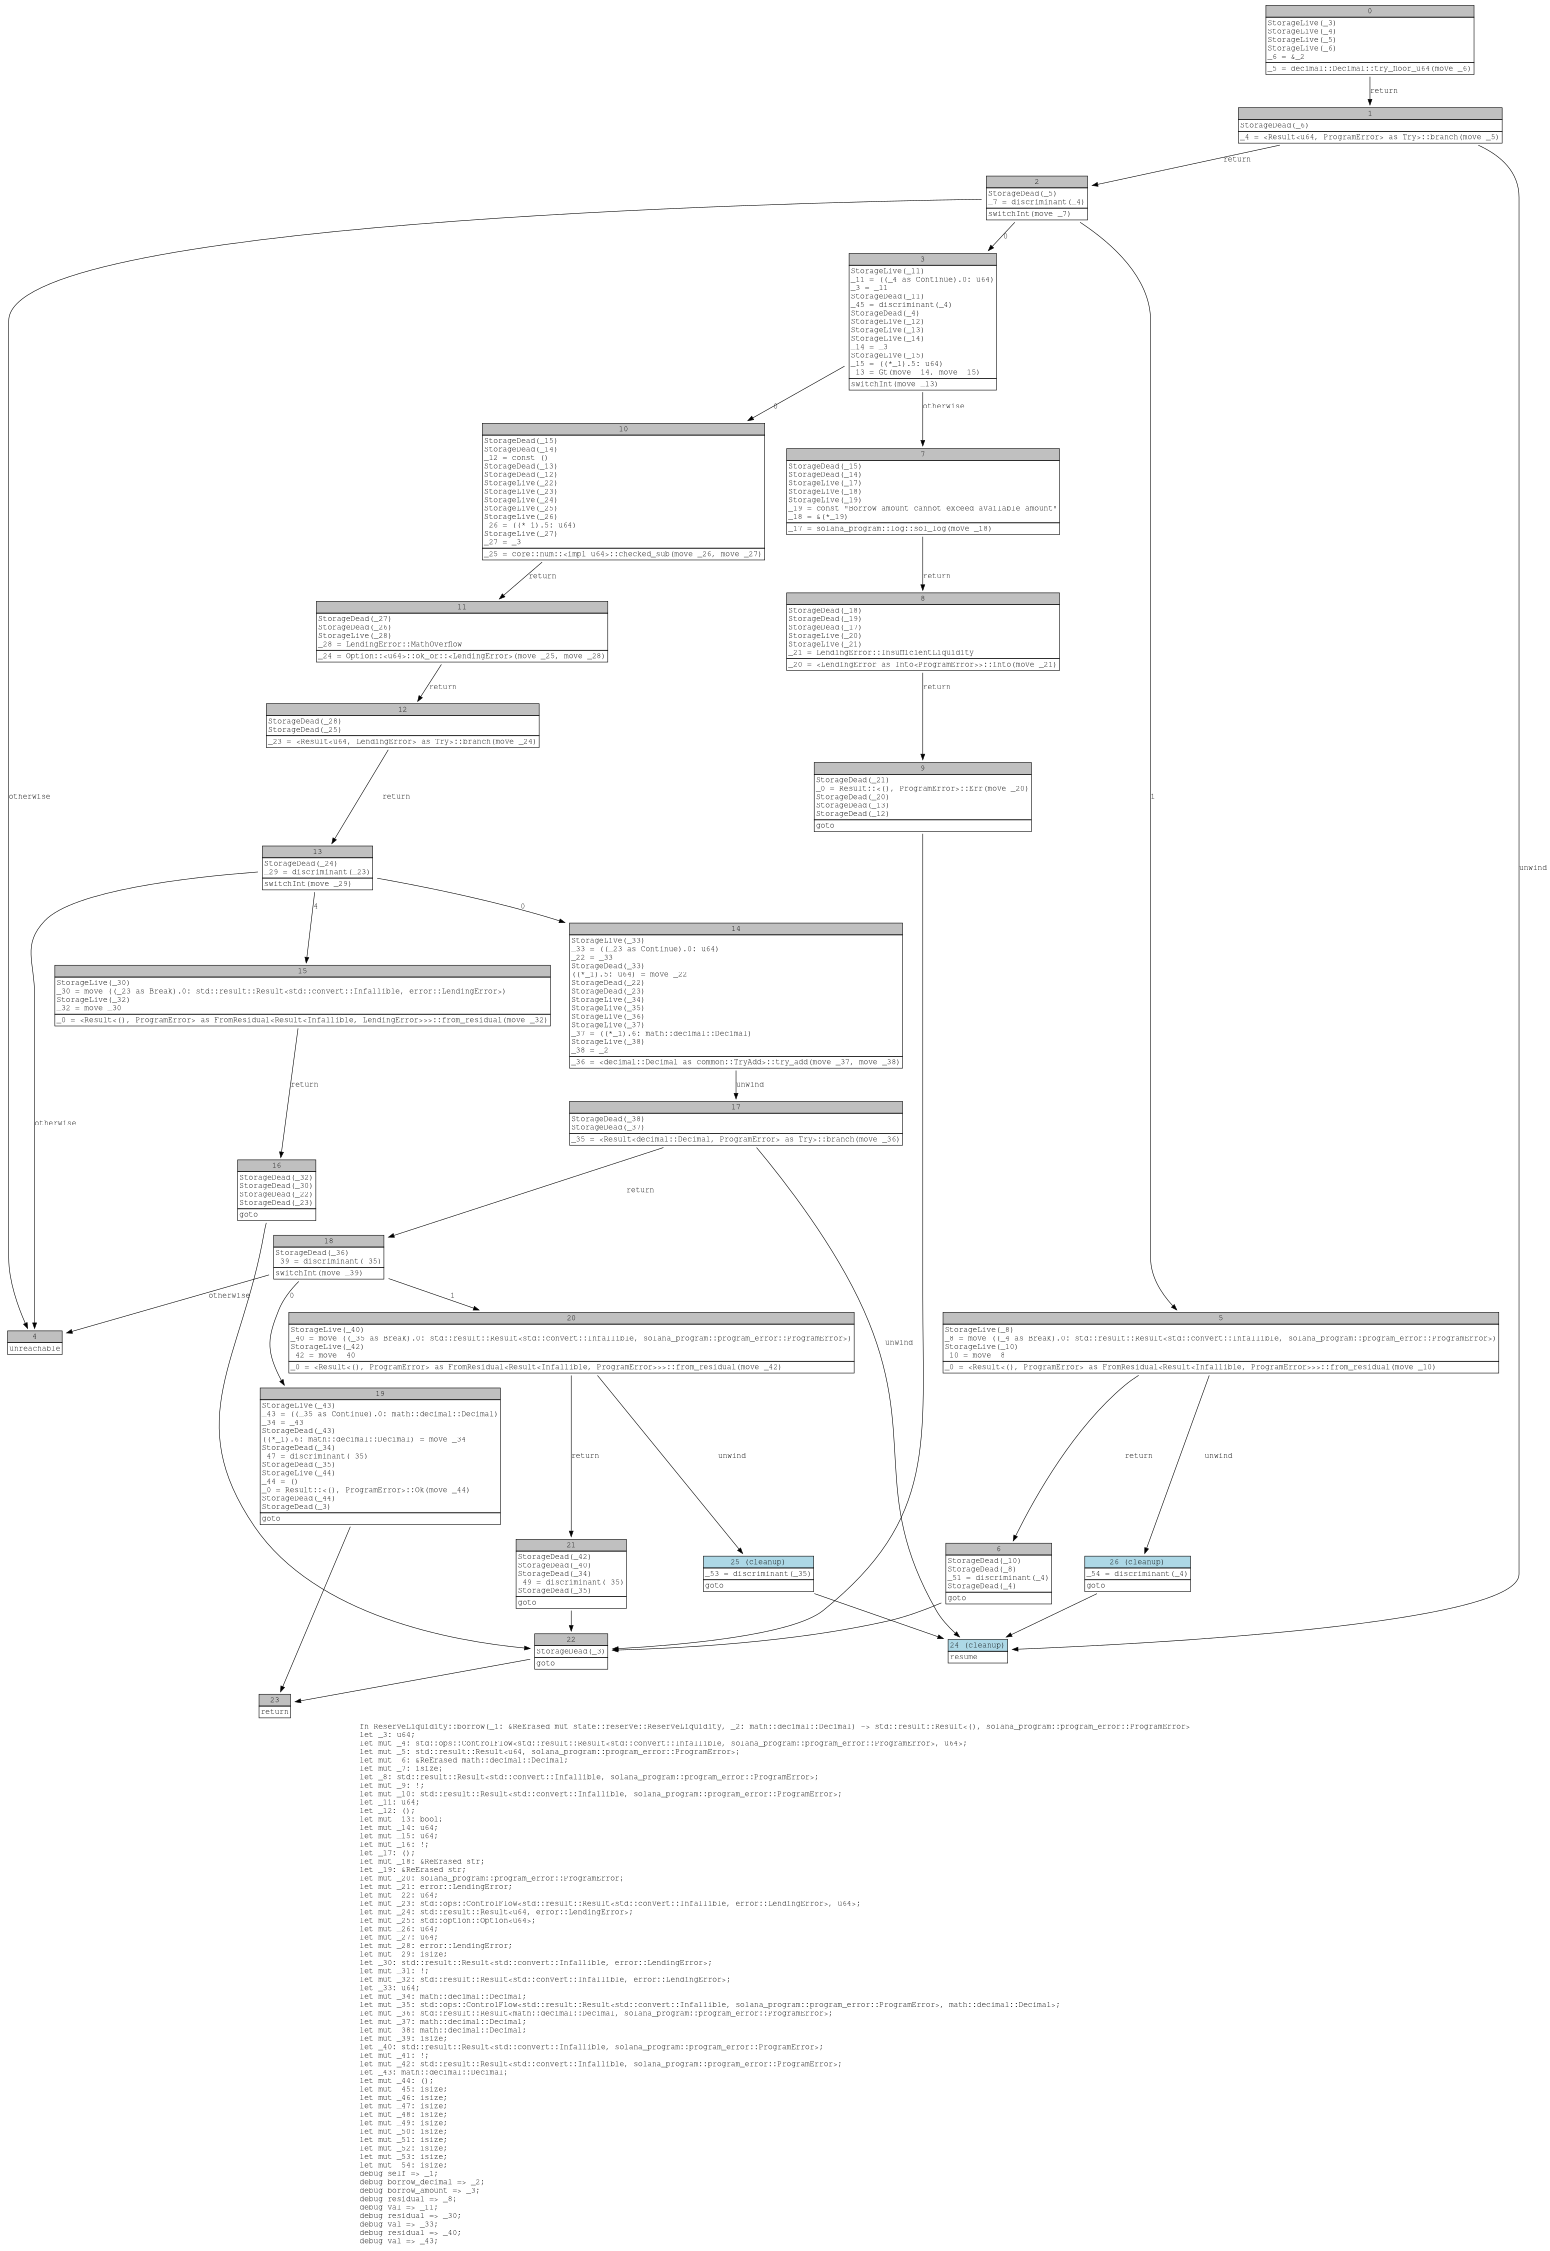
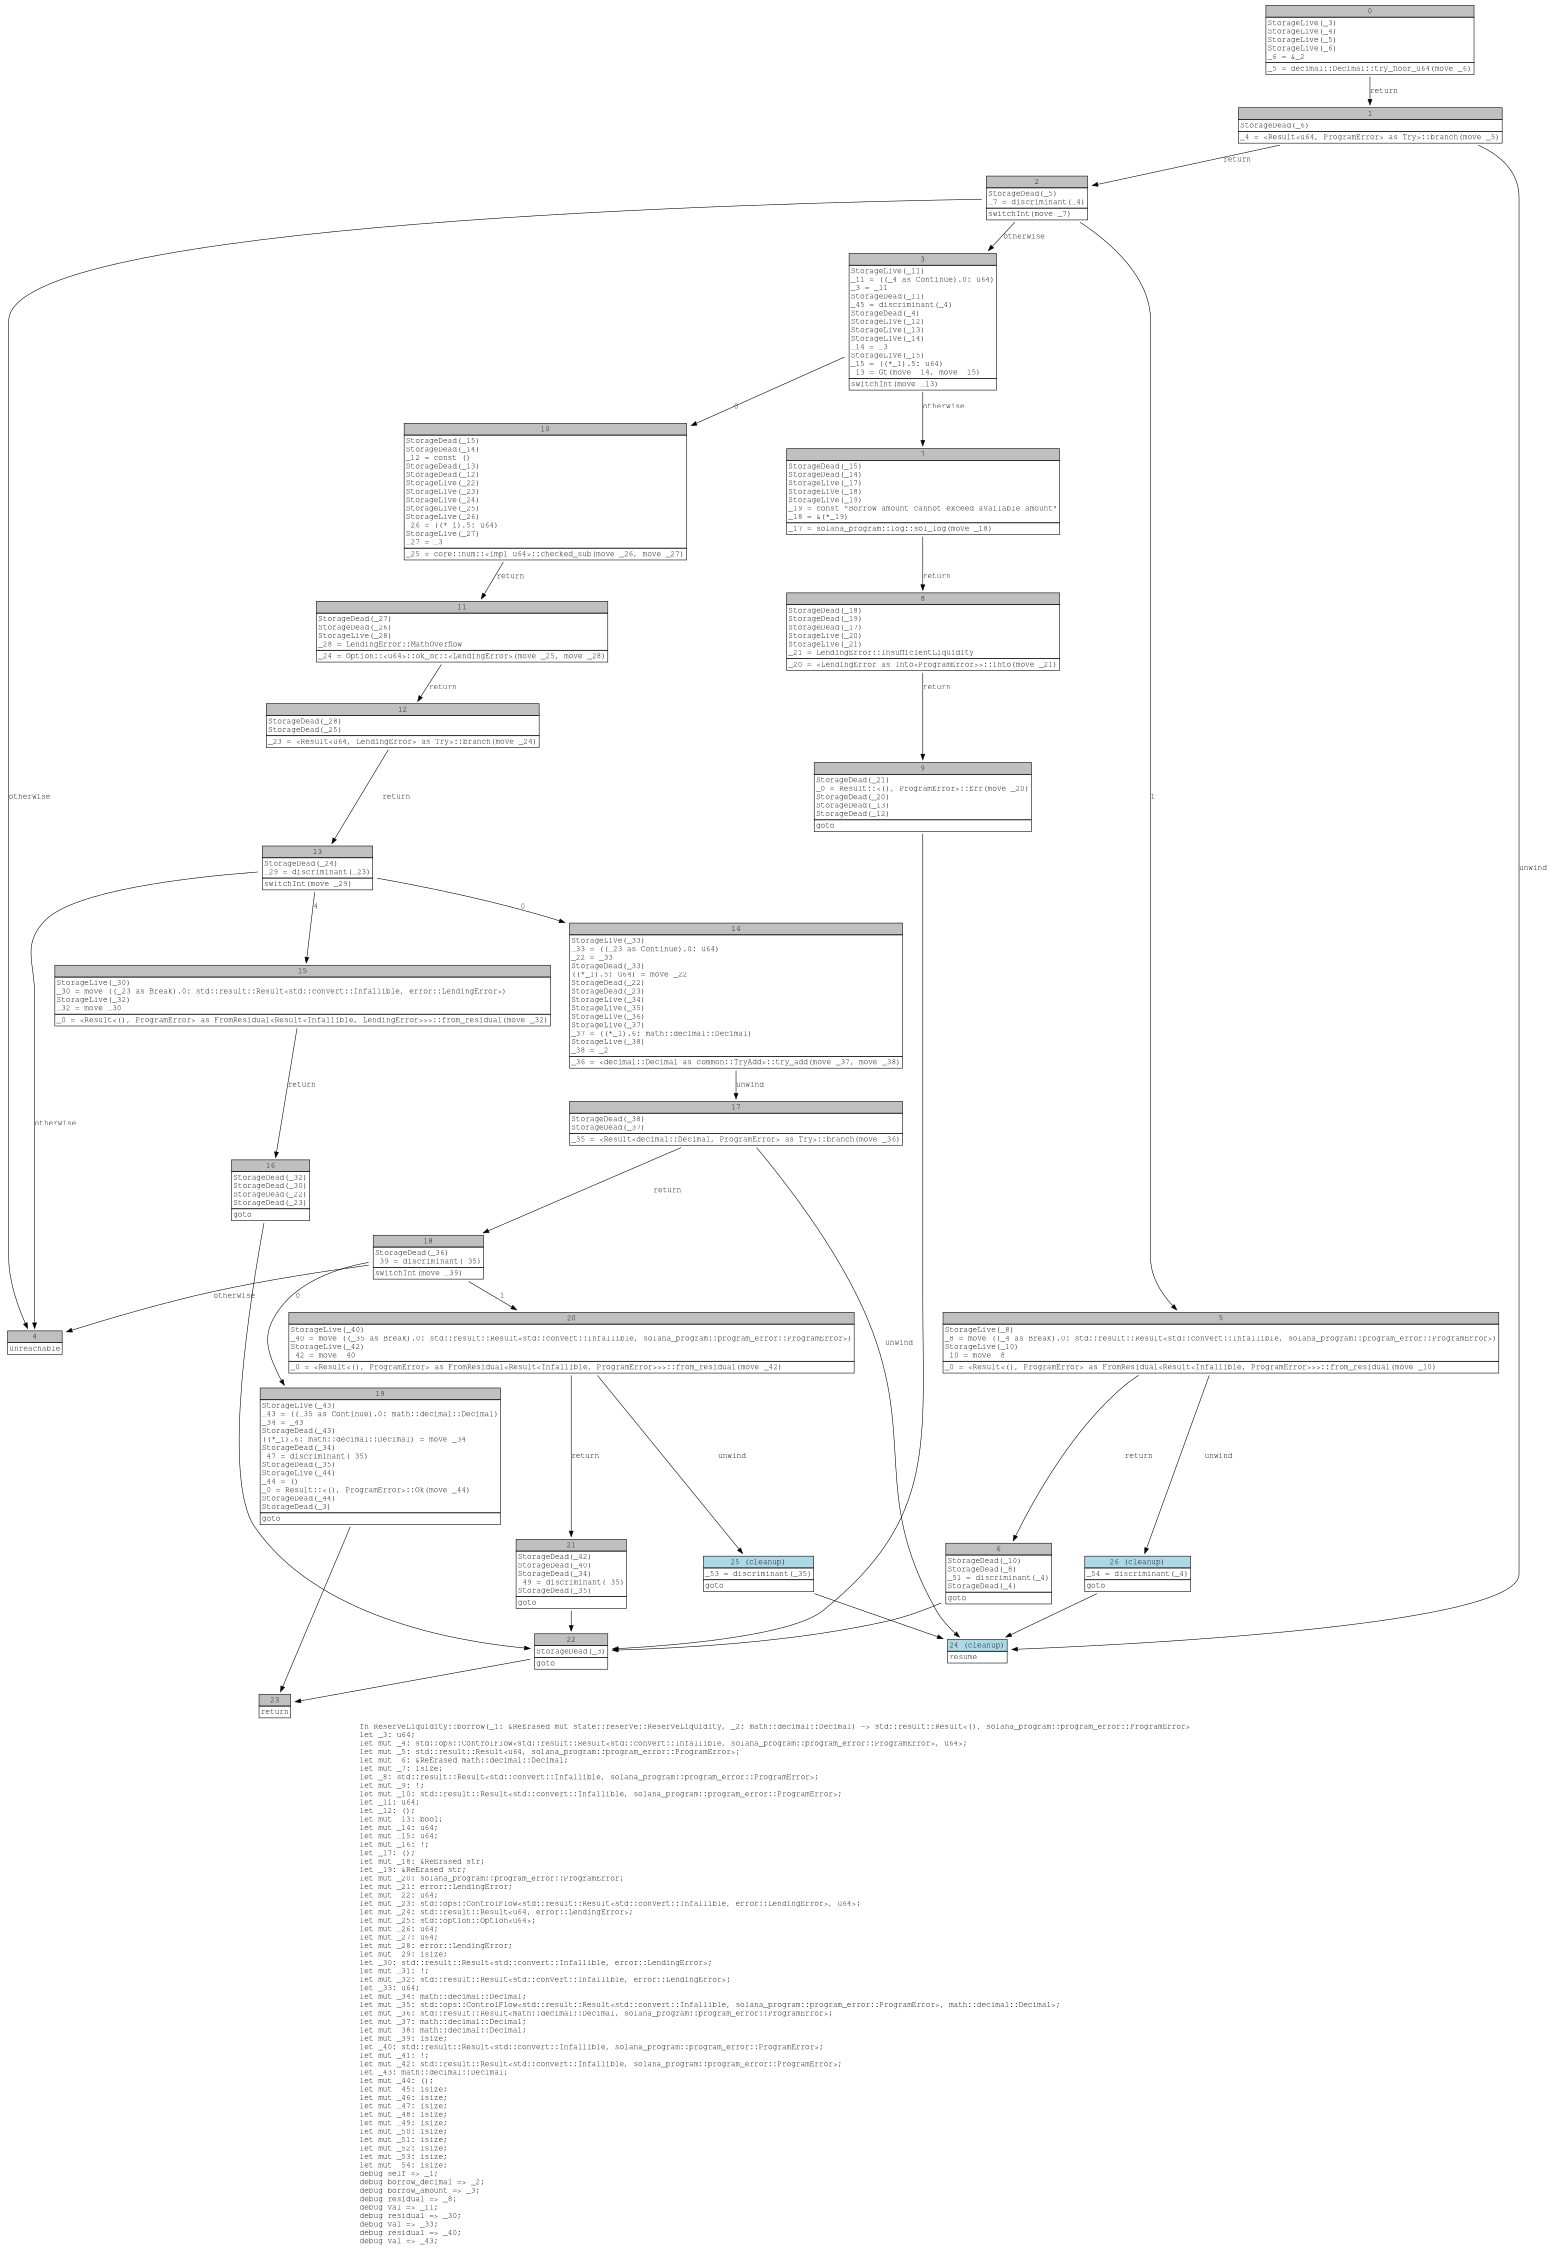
edge "2" -> "3": label "0" -> "otherwise"
